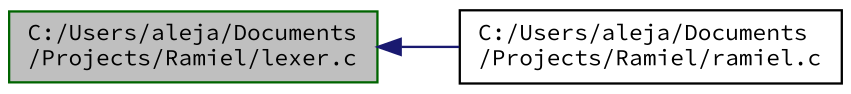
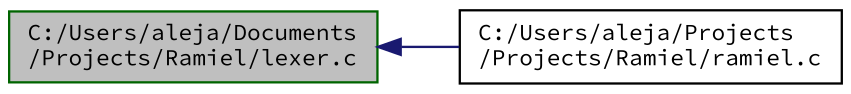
node "C:/Users/aleja/Documents /Projects/Ramiel/ramiel.c": label "C:/Users/aleja/Documents /Projects/Ramiel/ramiel.c" -> "C:/Users/aleja/Projects /Projects/Ramiel/ramiel.c"
